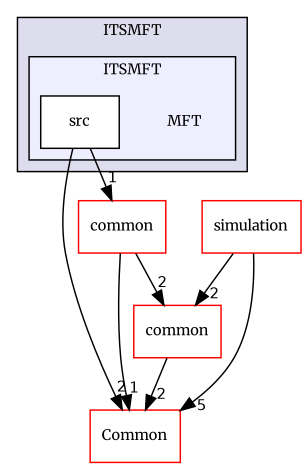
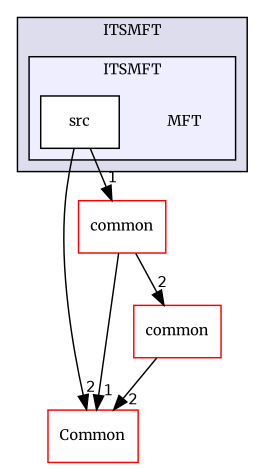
node "simulation": removed
